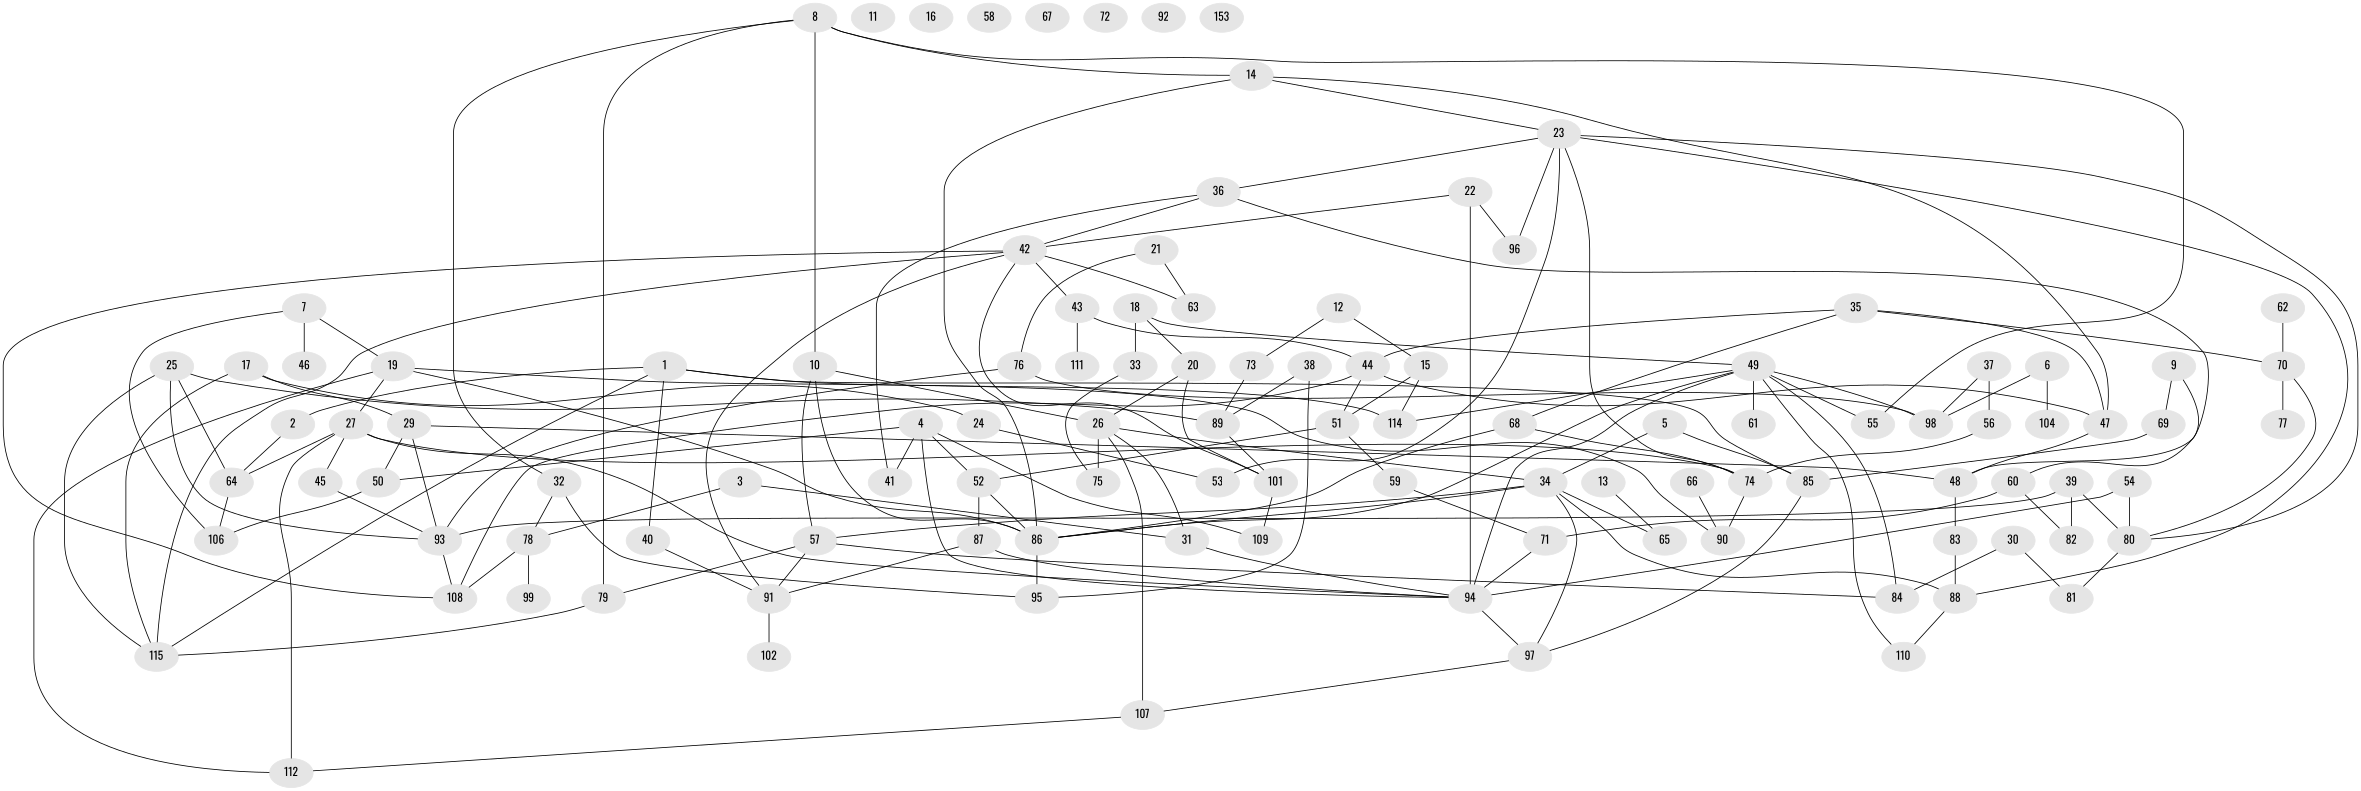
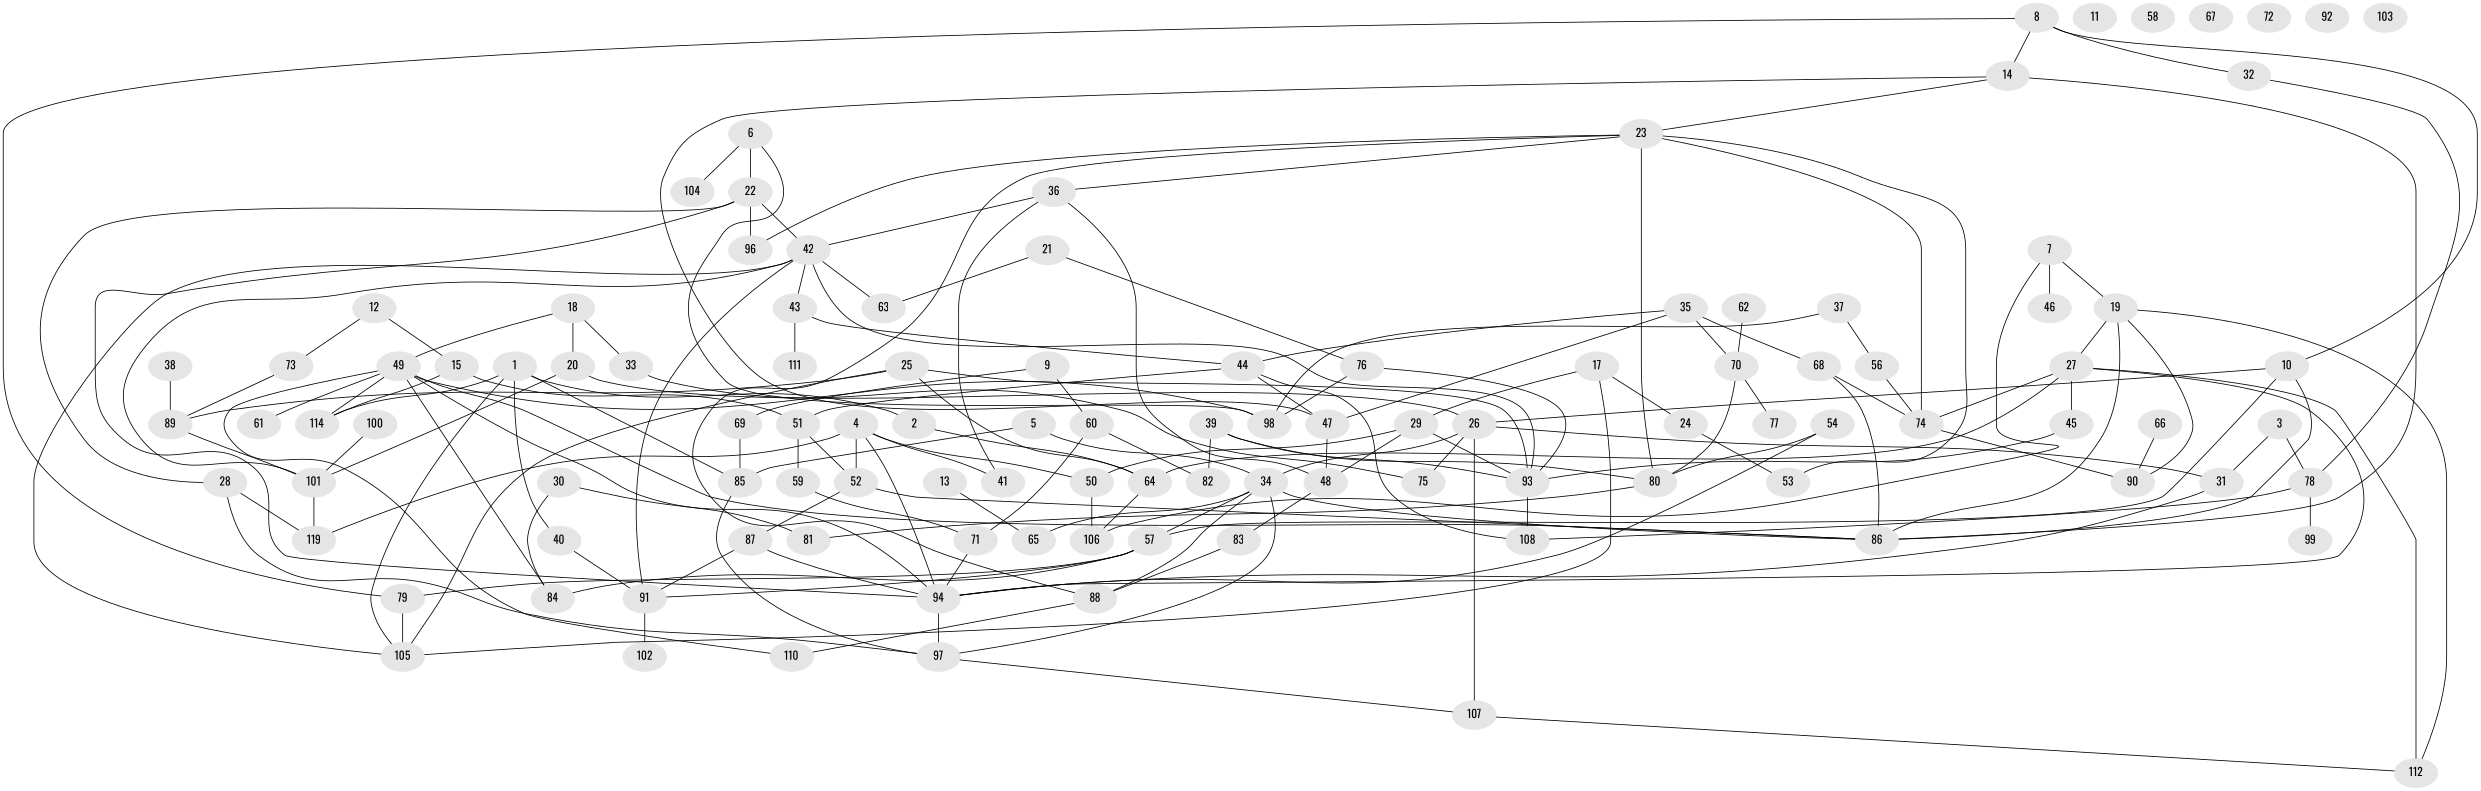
node "16": removed
node "153": label "153" -> "103"
edge "6" -- "22": added
edge "42" -- "108": now "42" -- "93"
node "100": added
node "55": removed
node "28": added
node "109": label "109" -> "119"
node "95": removed
node "115": label "115" -> "105"
